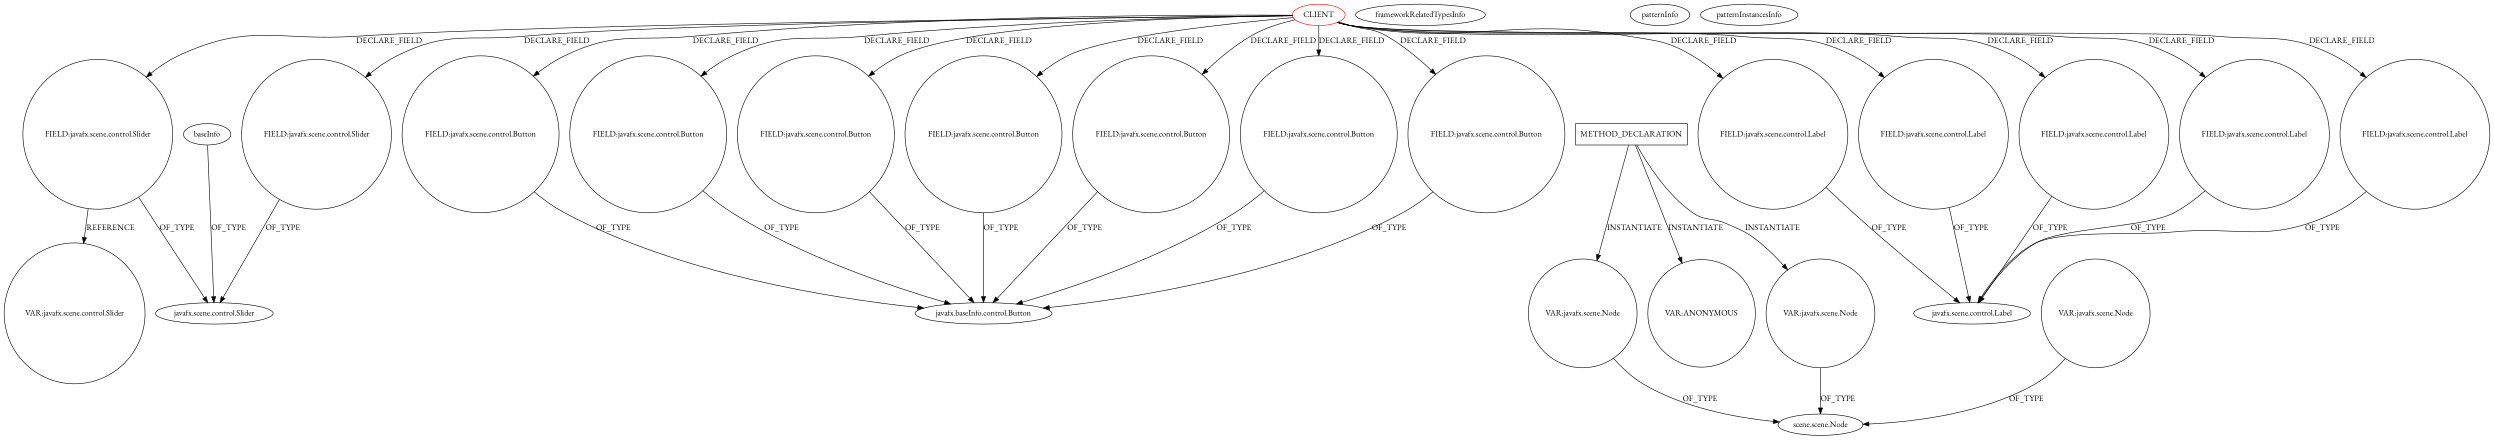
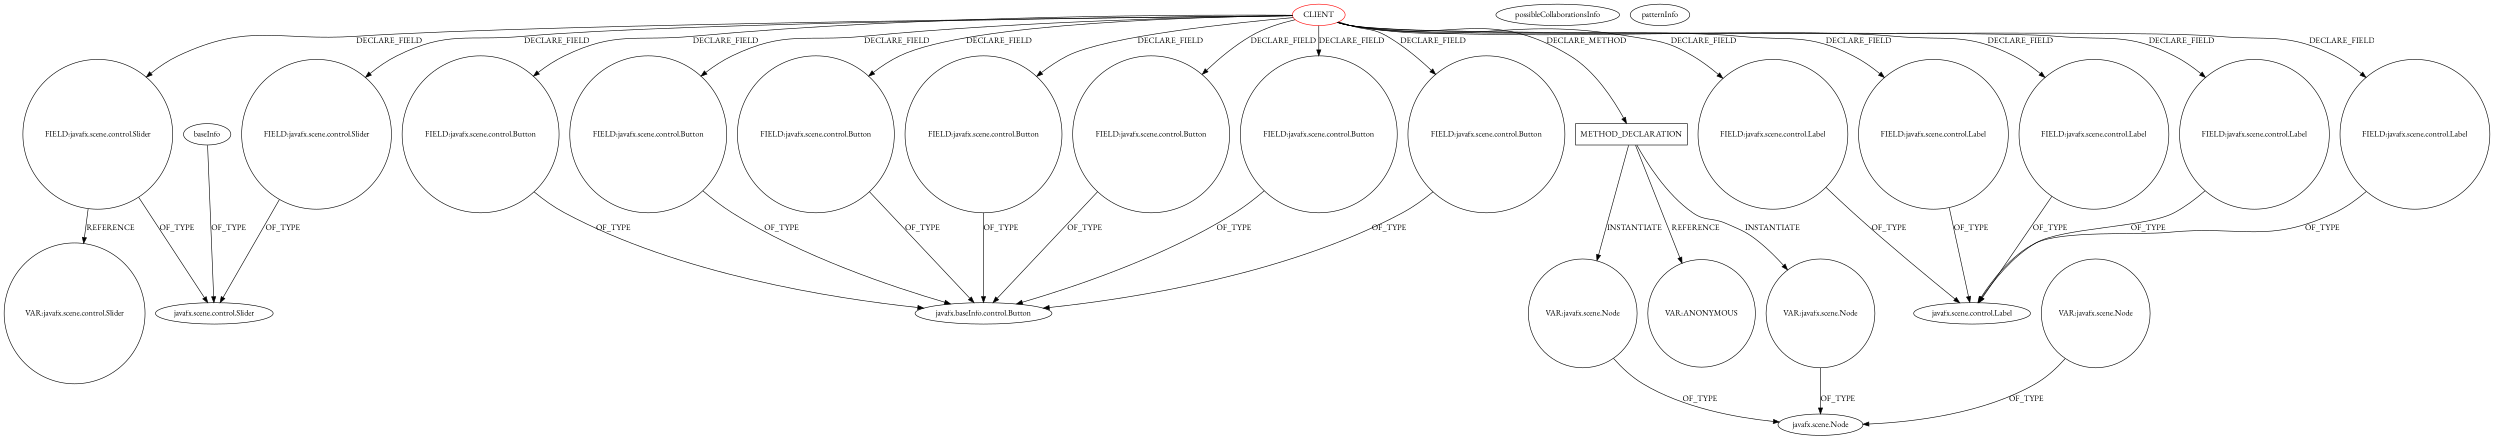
node "frameworkRelatedTypesInfo": removed
node "possibleCollaborationsInfo": added
node "patternInstancesInfo": removed
edge "CLIENT" -> "METHOD_DECLARATION": added, label "DECLARE_METHOD"
edge "METHOD_DECLARATION" -> "VAR:ANONYMOUS": label "INSTANTIATE" -> "REFERENCE"
node "scene.scene.Node": label "scene.scene.Node" -> "javafx.scene.Node"
